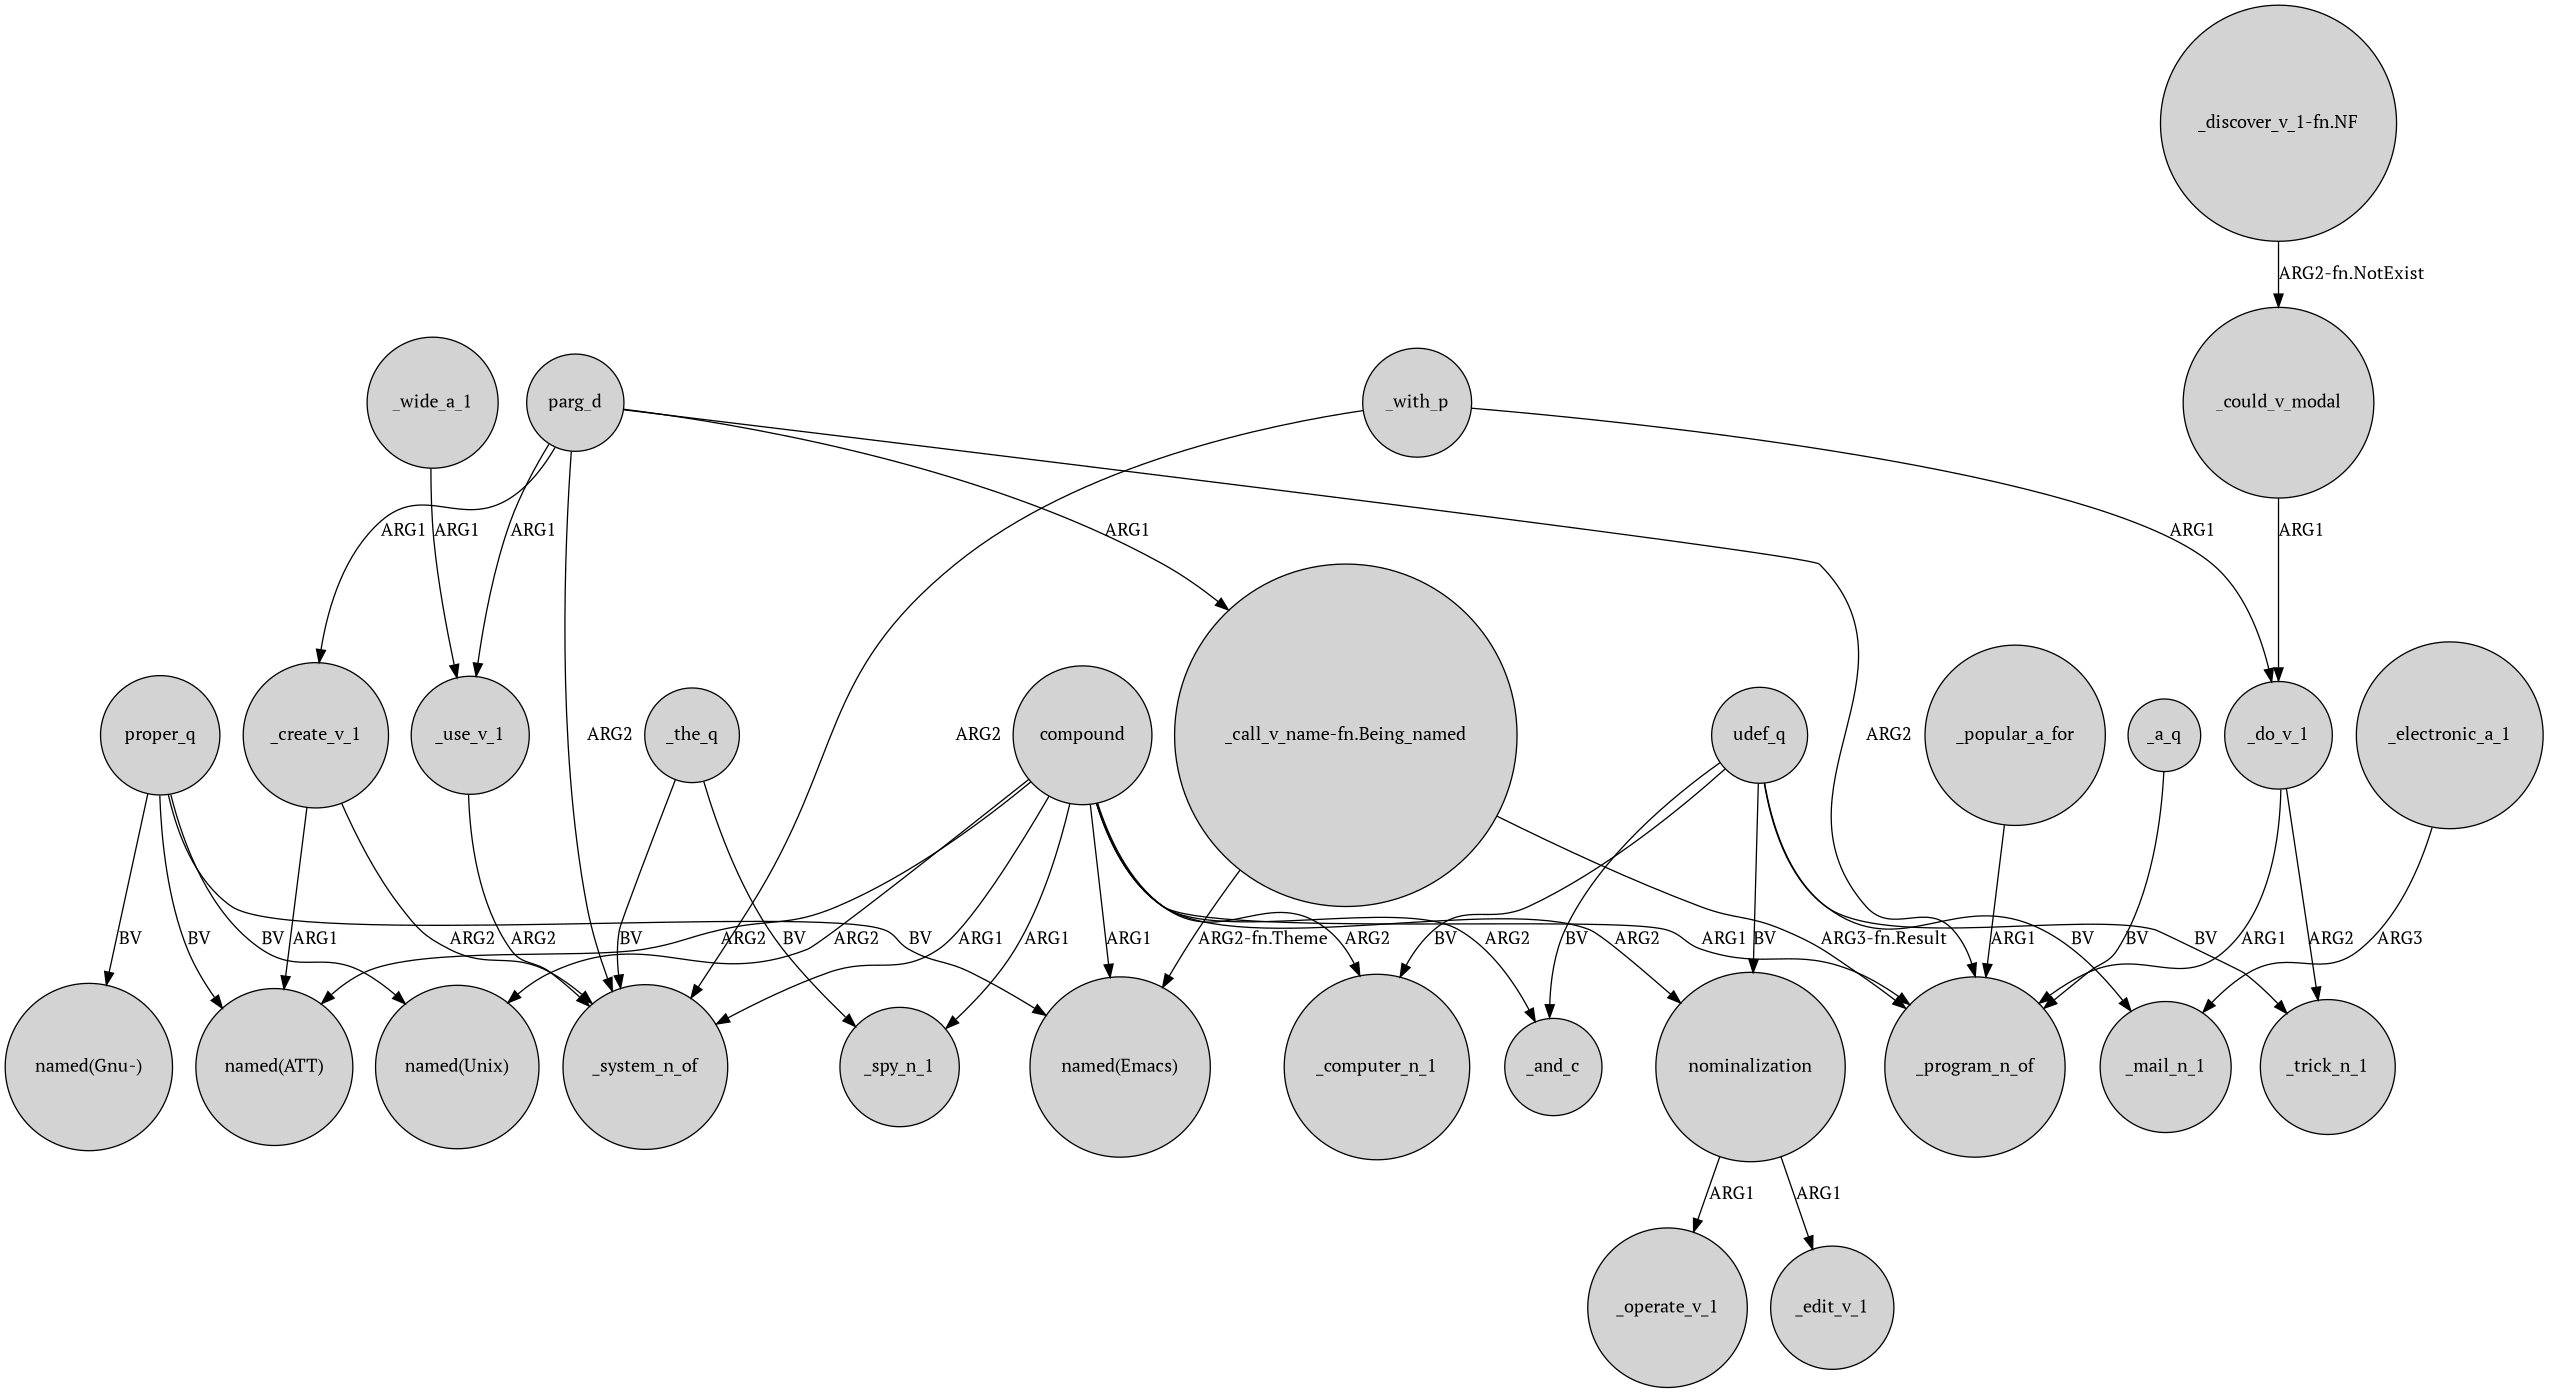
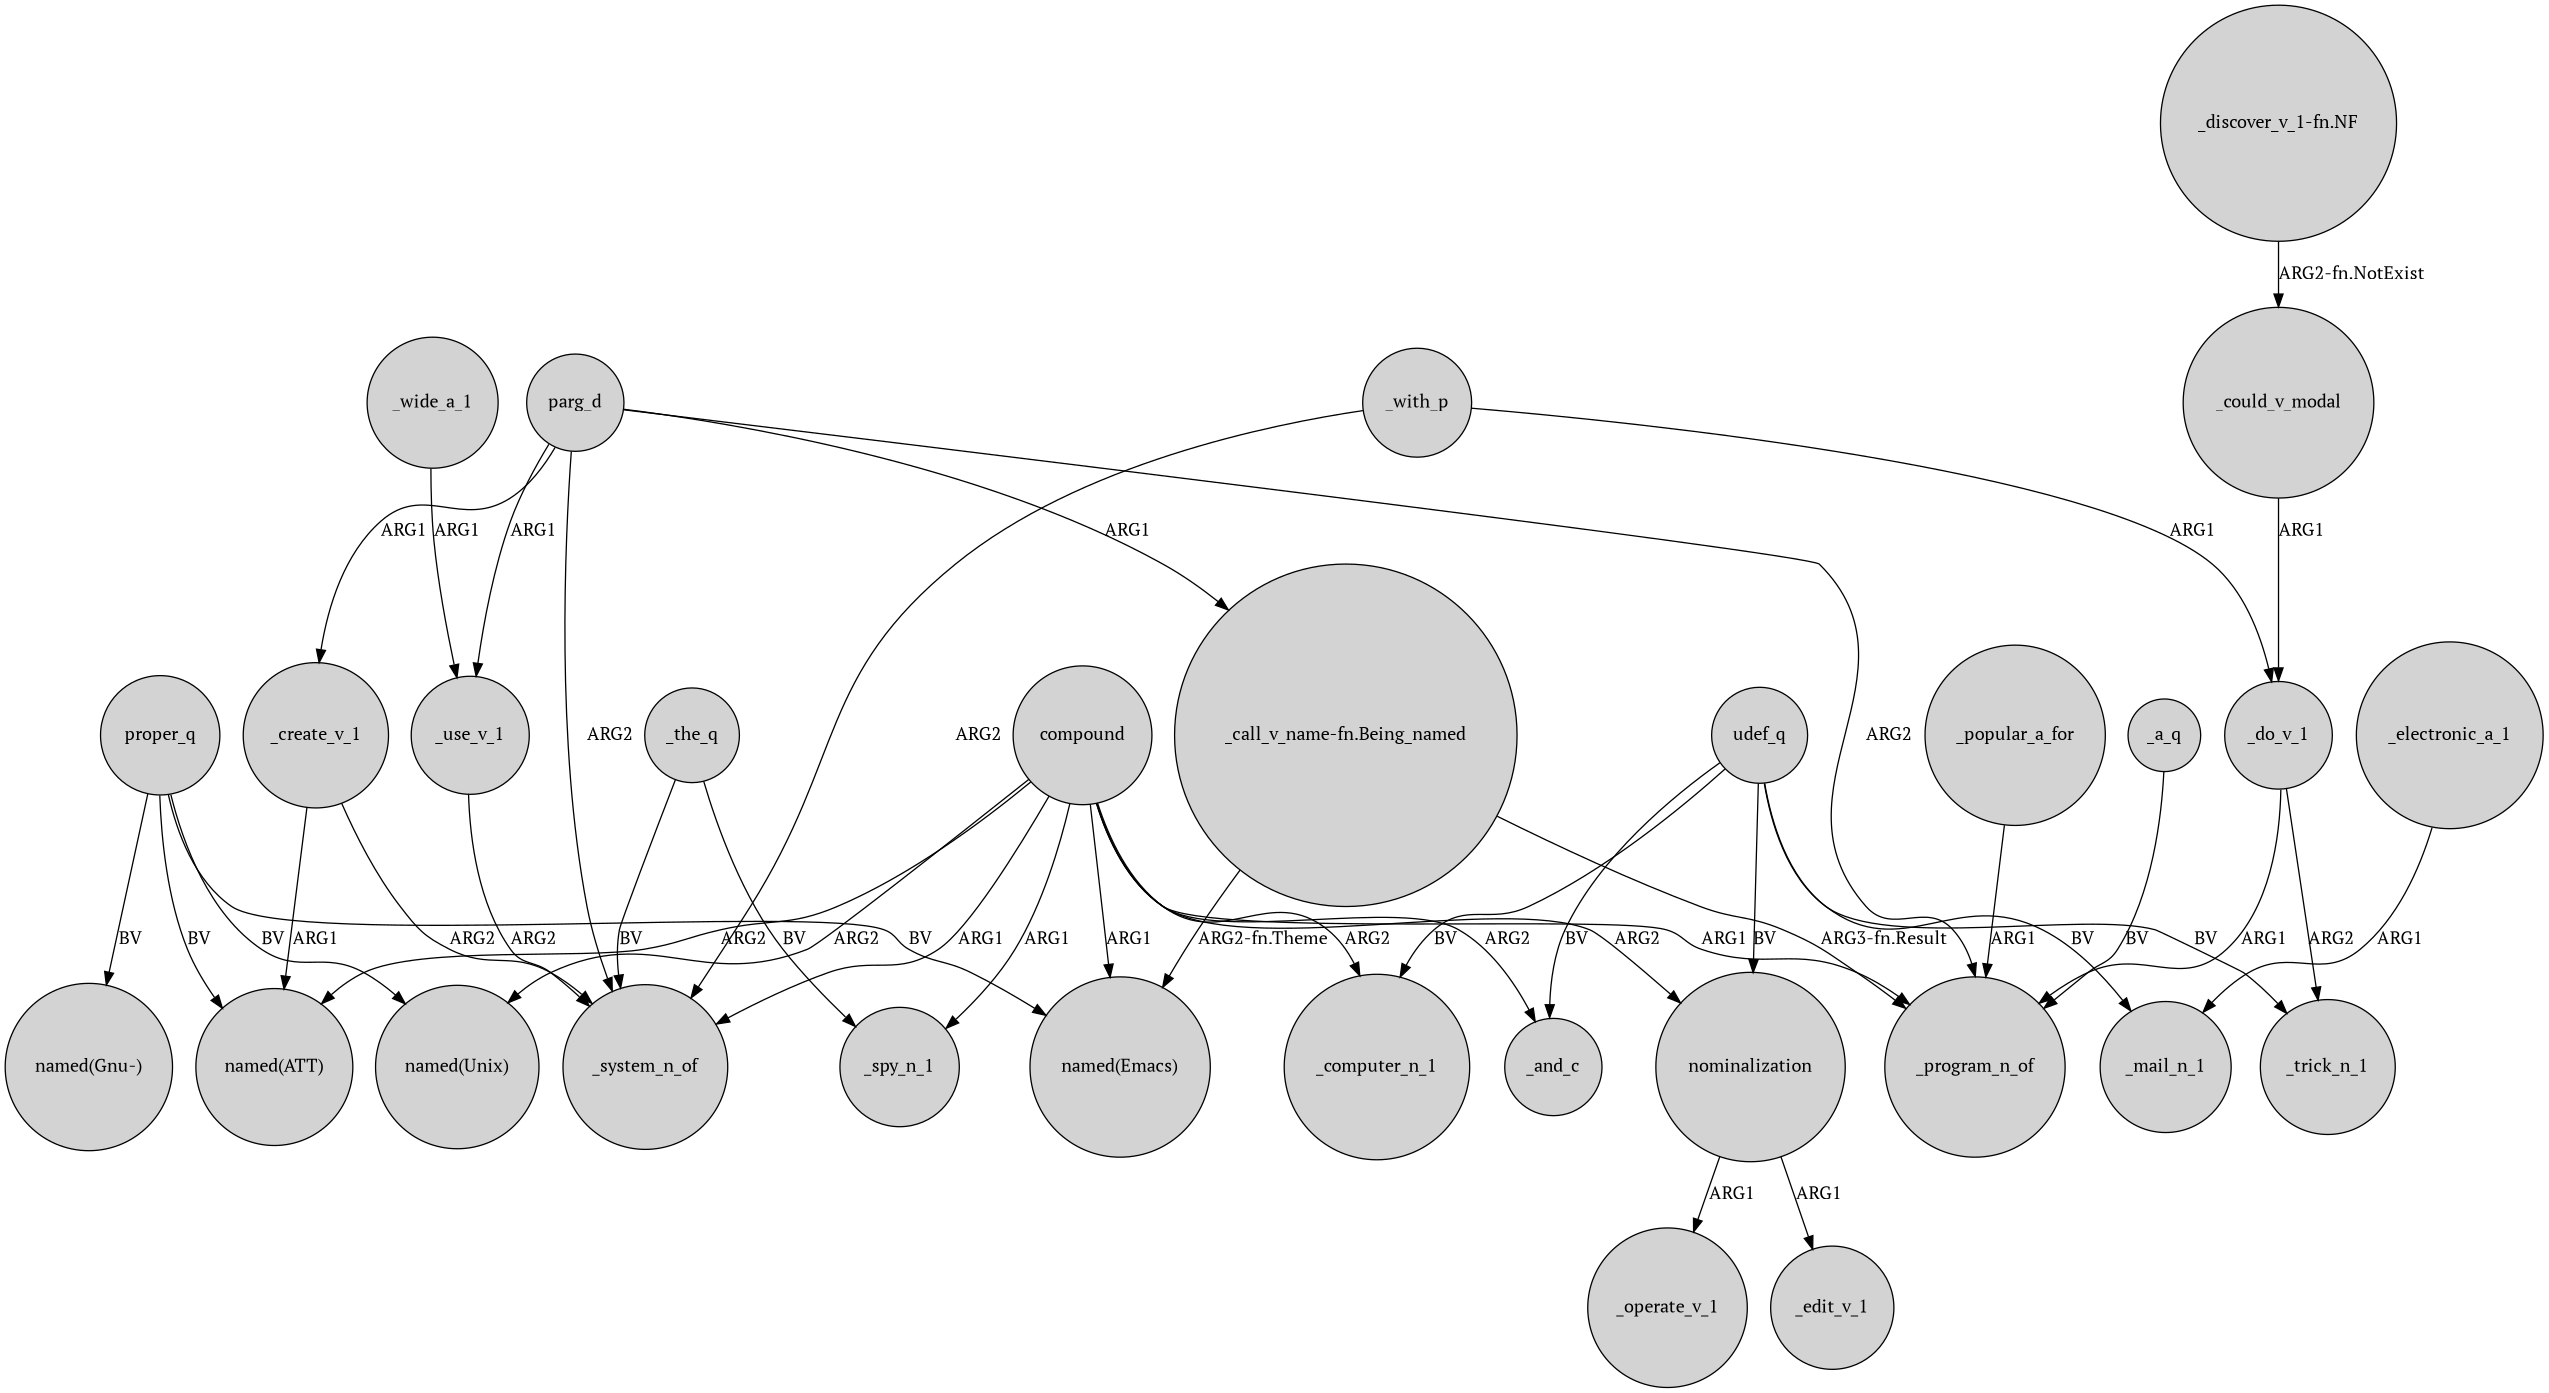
edge "_electronic_a_1" -> "_mail_n_1": label "ARG3" -> "ARG1"
